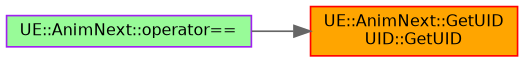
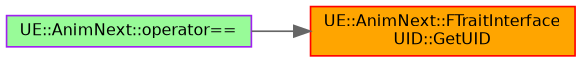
node "UE::AnimNext::GetUID UID::GetUID": label "UE::AnimNext::GetUID UID::GetUID" -> "UE::AnimNext::FTraitInterface UID::GetUID"
